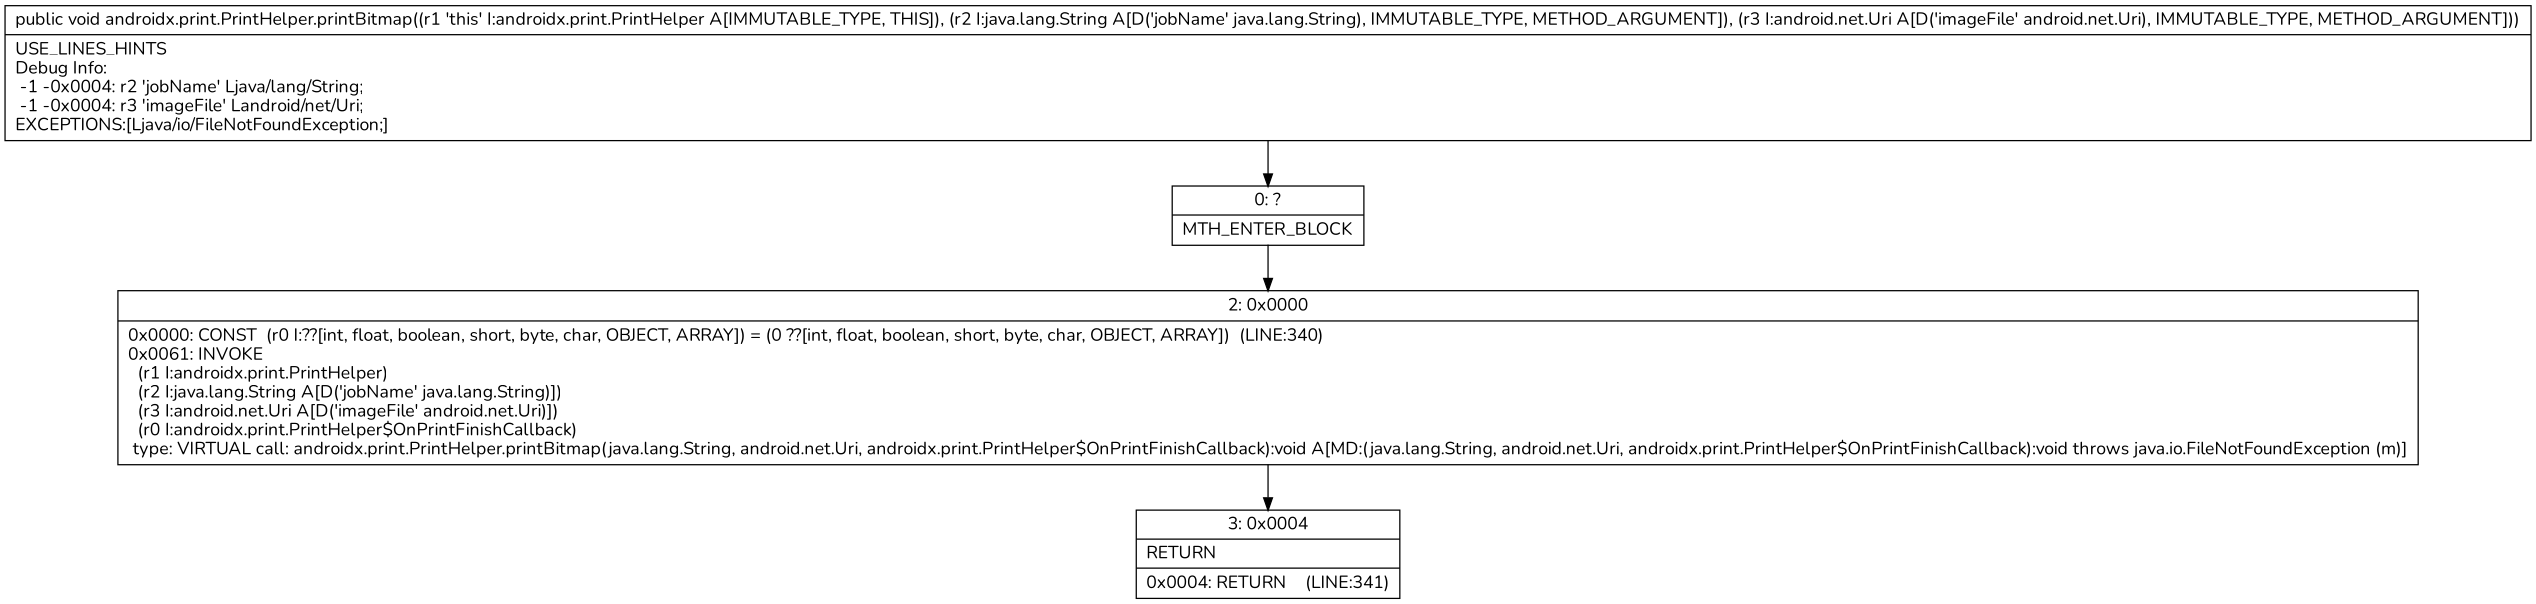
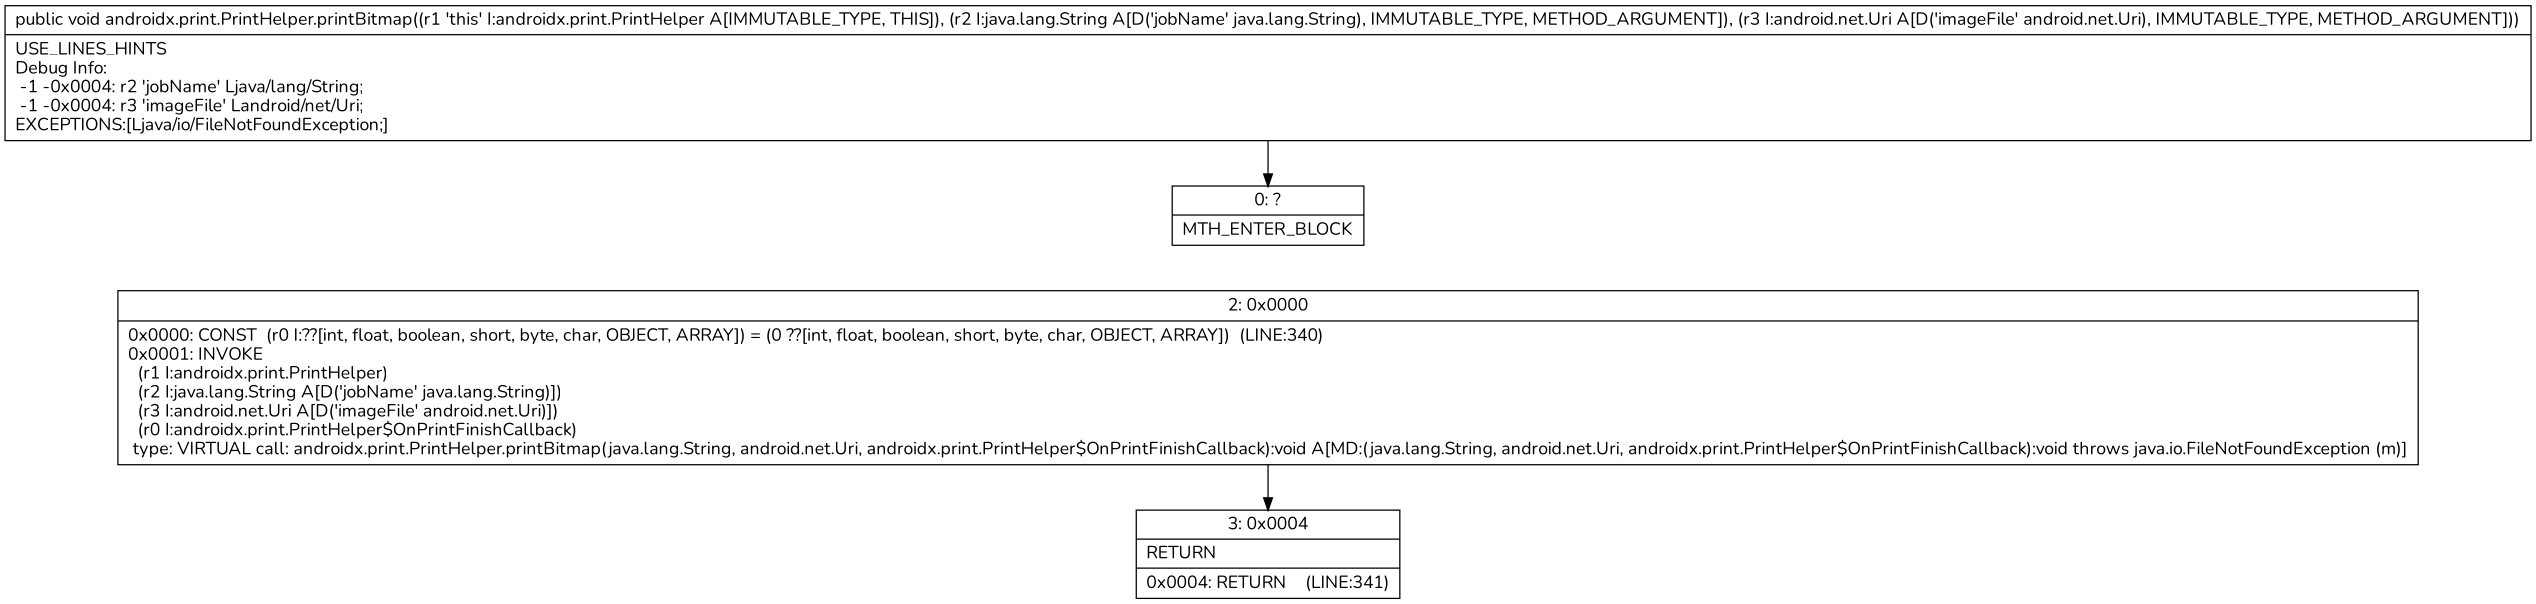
edge "0: ?" -> "2: 0x0000": removed
node "2: 0x0000": text "0x0061: INVOKE" -> "0x0001: INVOKE"
